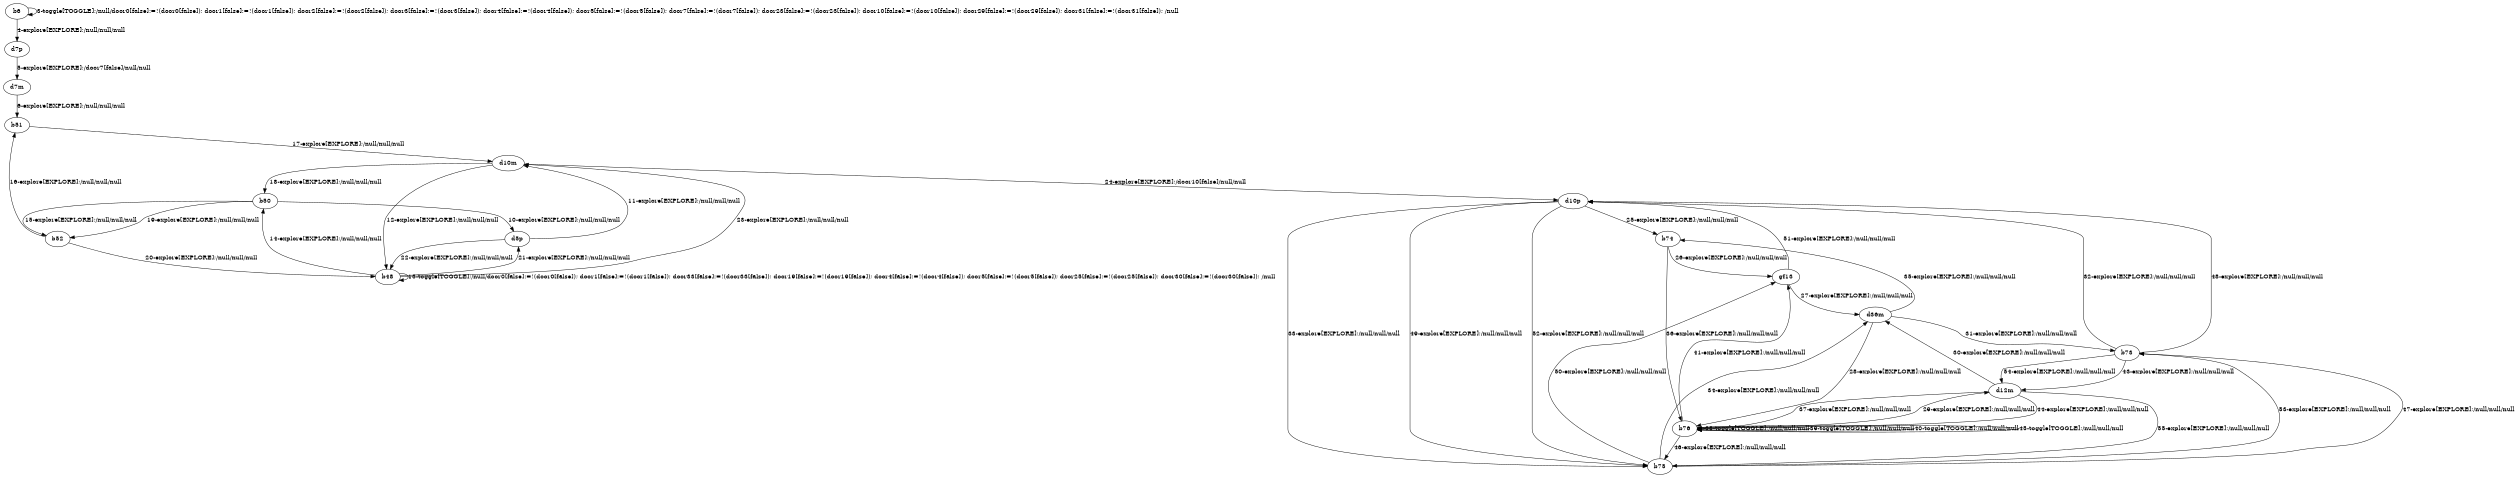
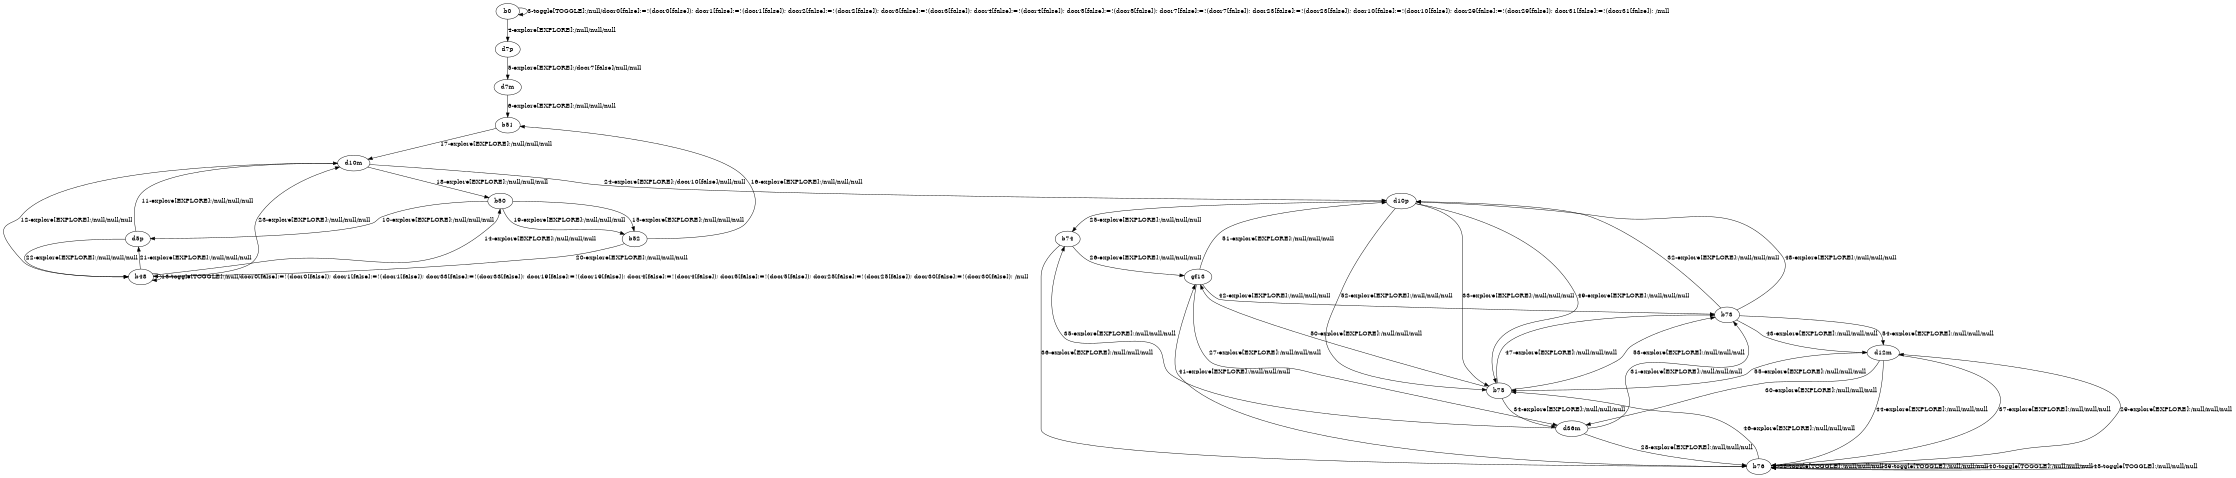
node "b6": label "b6" -> "b0"
edge "gf13" -> "b73": added, label "42-explore[EXPLORE];/null/null/null"
